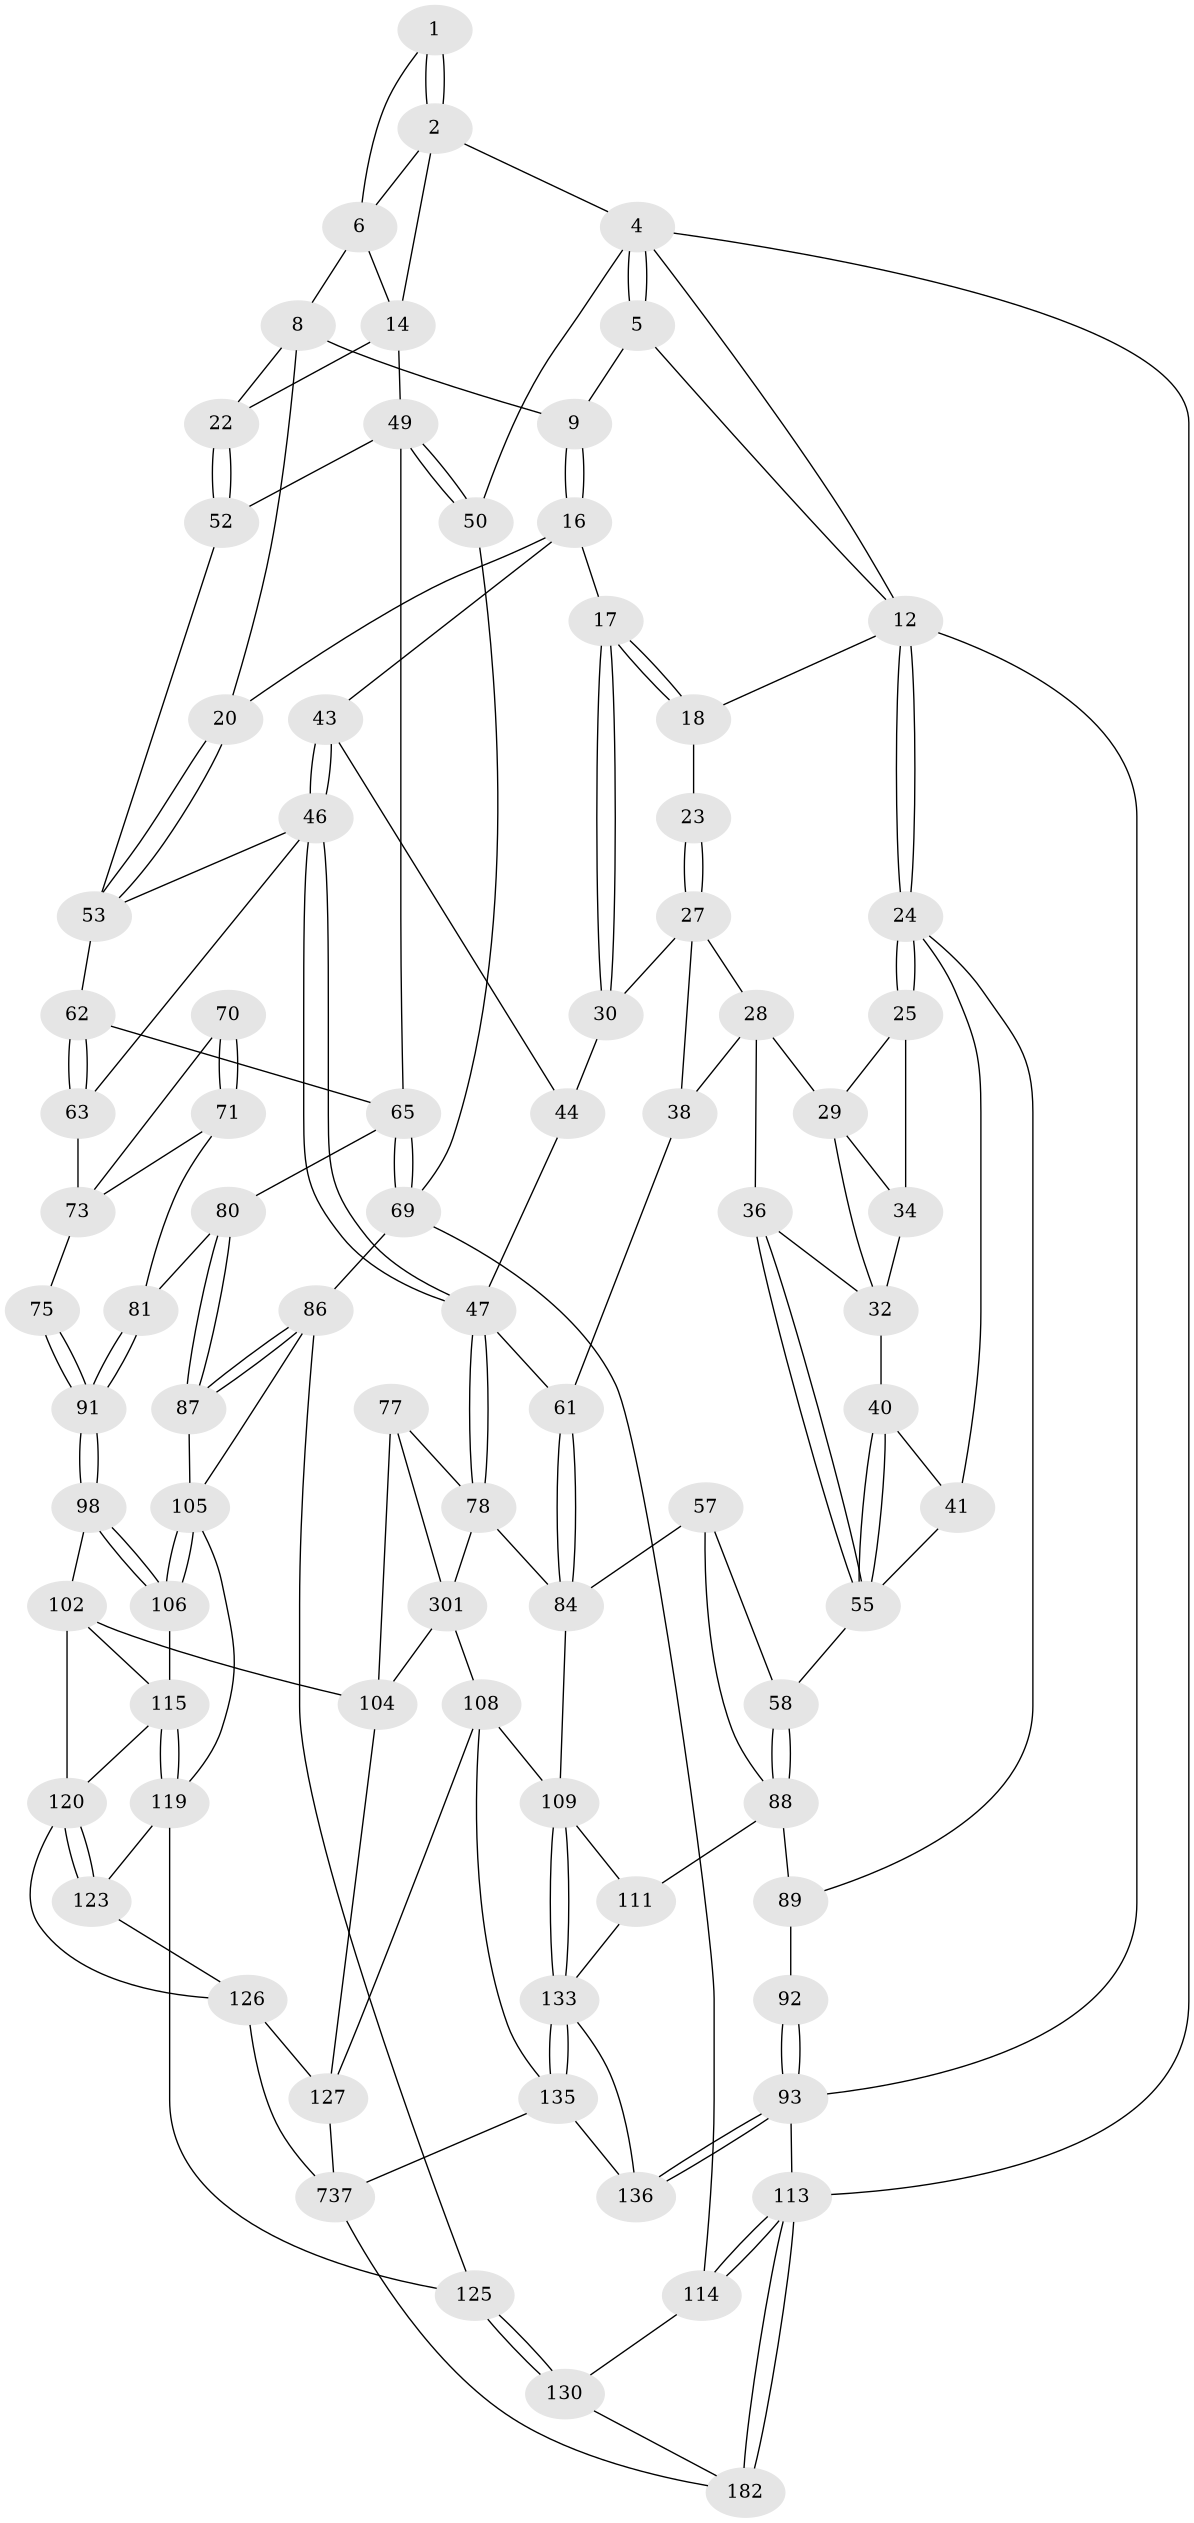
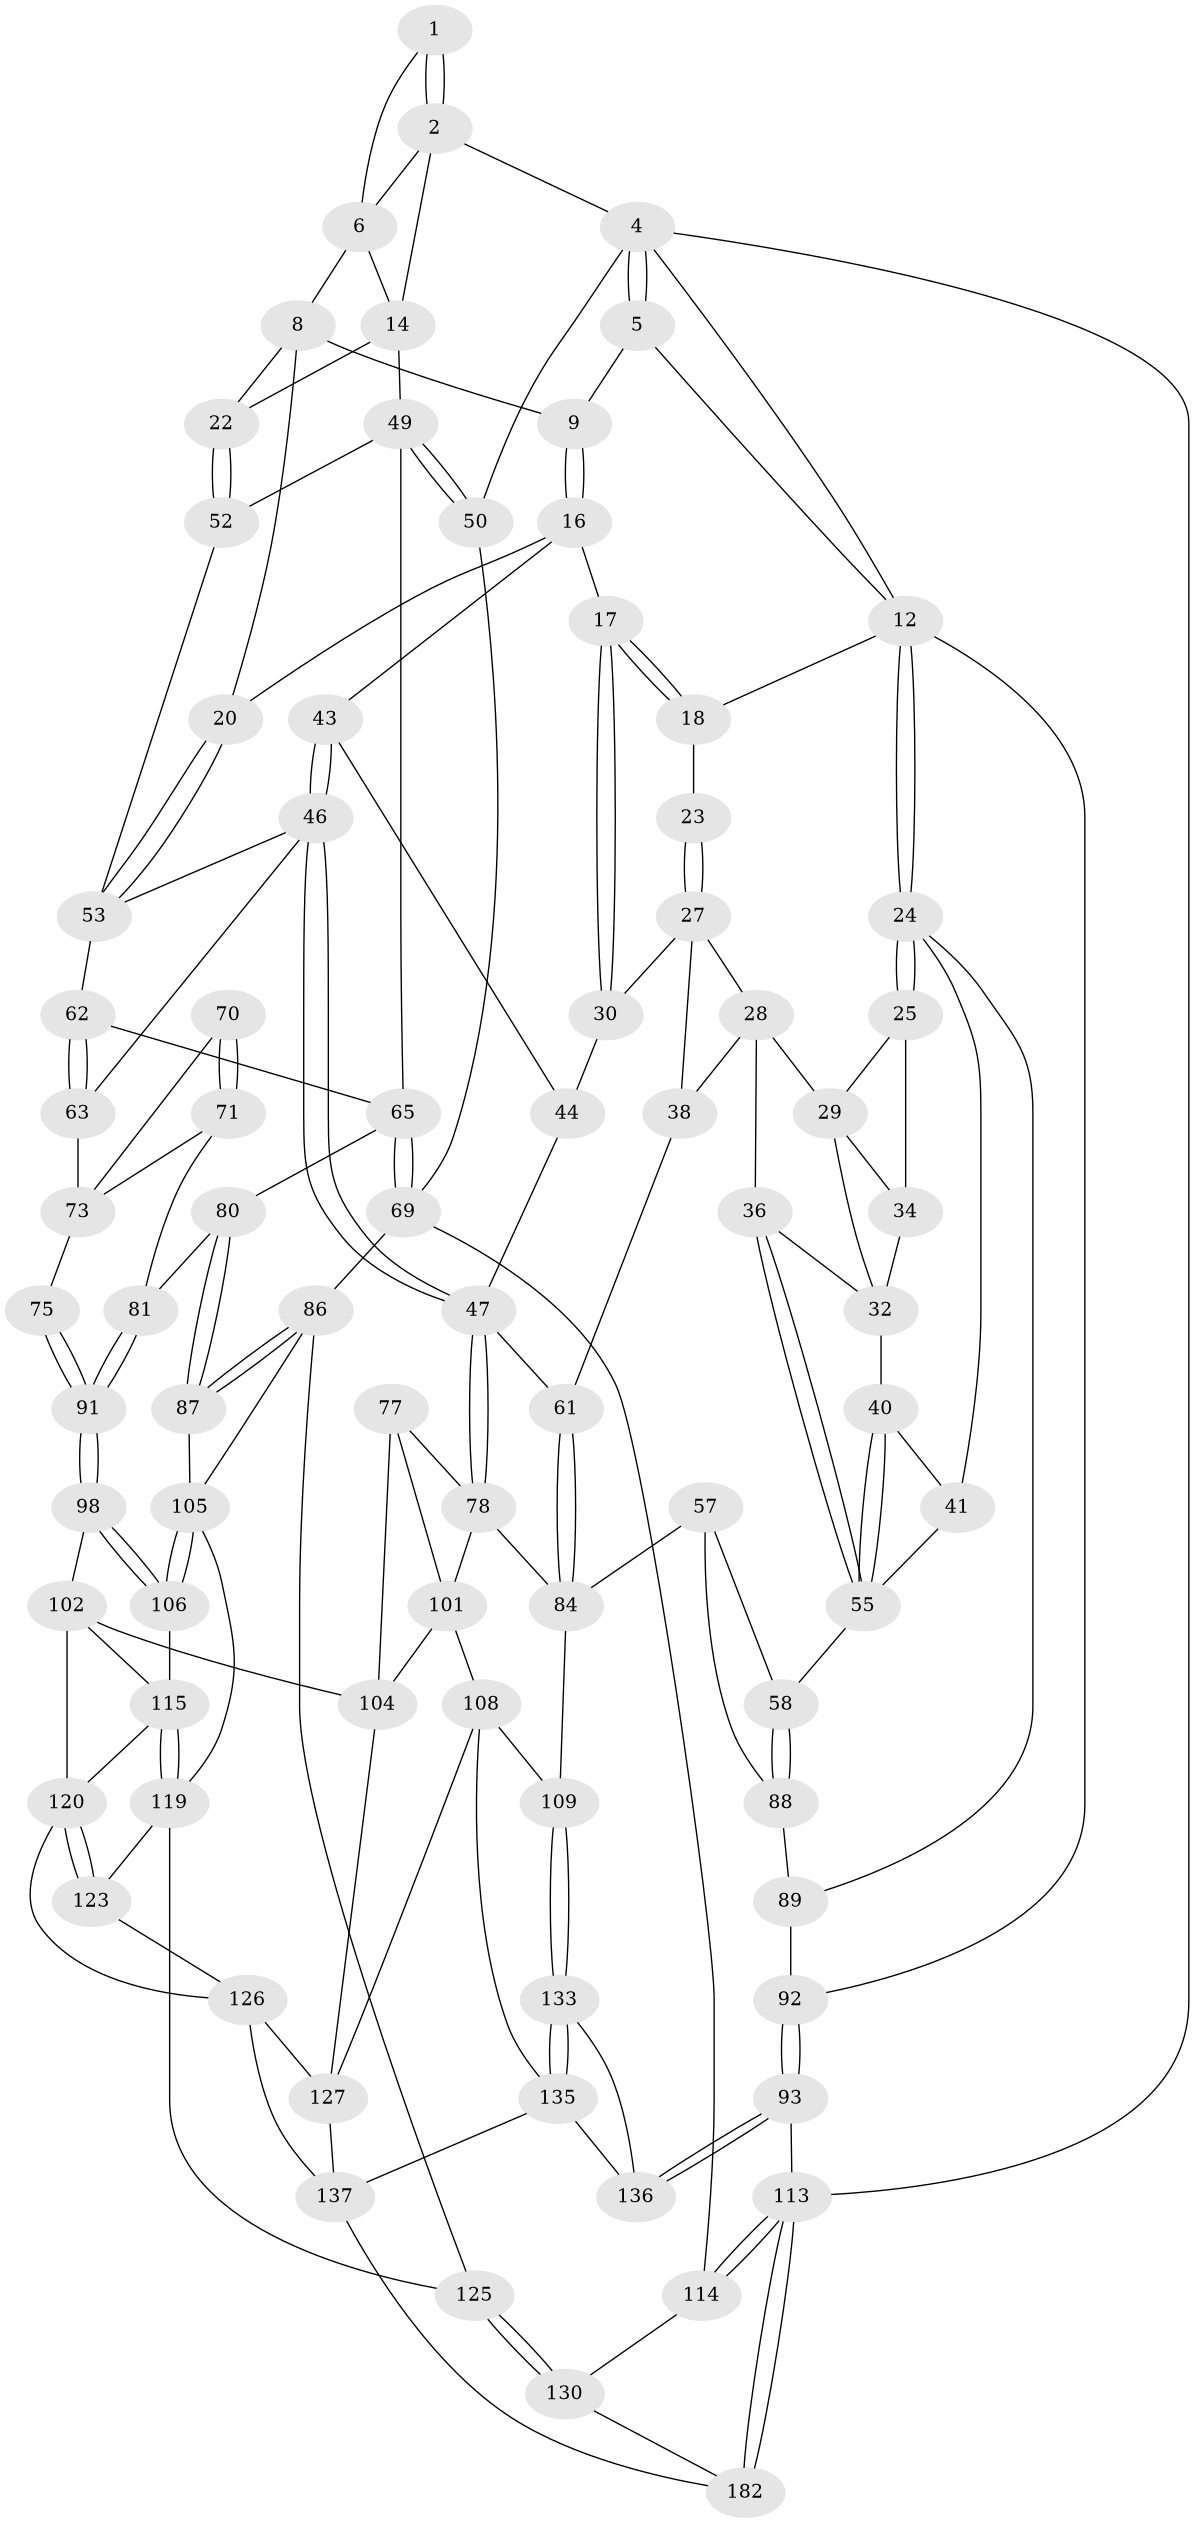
edge "12" -- "93": now "12" -- "92"
node "301": label "301" -> "101"
node "111": removed
node "737": label "737" -> "137"
